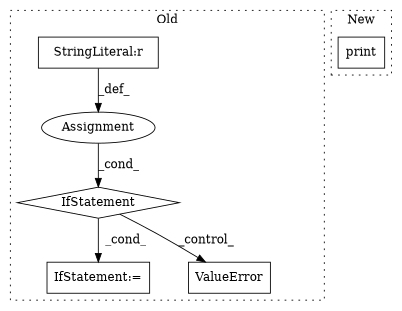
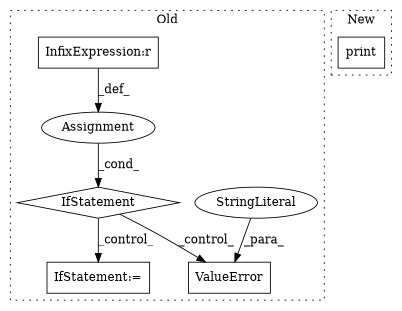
node "StringLiteral:r": label "StringLiteral:r" -> "InfixExpression:r"
node "StringLiteral": added
edge "IfStatement" -> "IfStatement:=": label "_cond_" -> "_control_"
